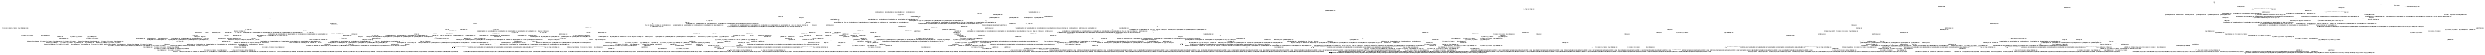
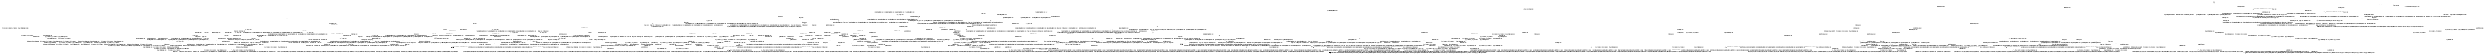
edge "s81" -> "s11": label "DSS_SIGN_CERTIFICATE_REQUEST / Alert(FATAL,UNEXPECTED_MESSAGE)" -> "CHANGE_CIPHER_SPEC / TIMEOUT"
